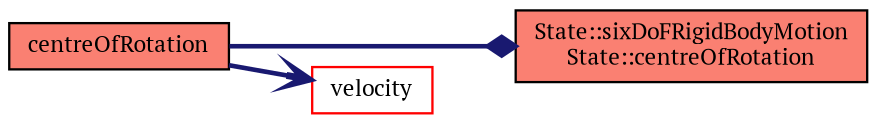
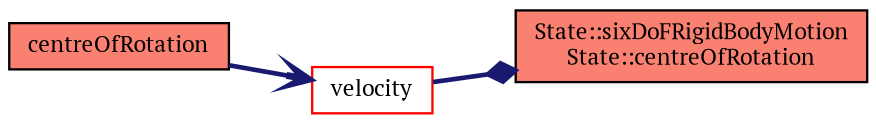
edge "centreOfRotation" -> "State::sixDoFRigidBodyMotion State::centreOfRotation": now "velocity" -> "State::sixDoFRigidBodyMotion State::centreOfRotation"
